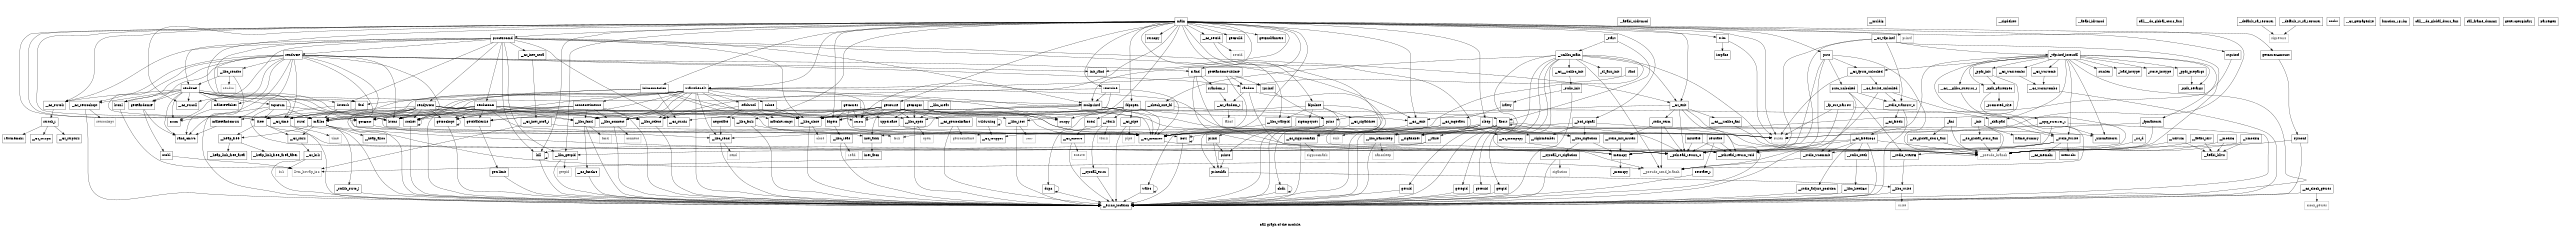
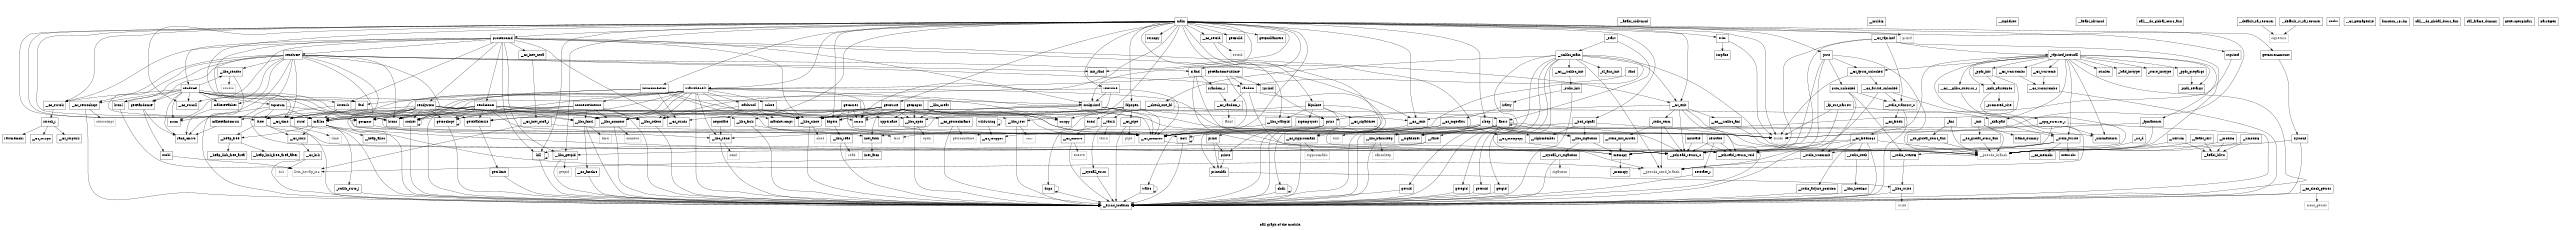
edge "__libc_sendto" -> "sendTCP": reversed
